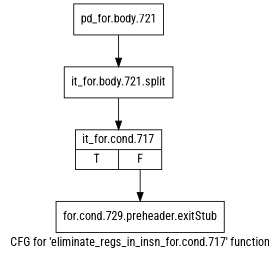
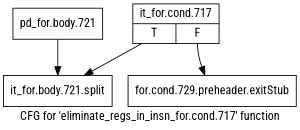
edge "it_for.body.721.split" -> "it_for.cond.717": reversed
